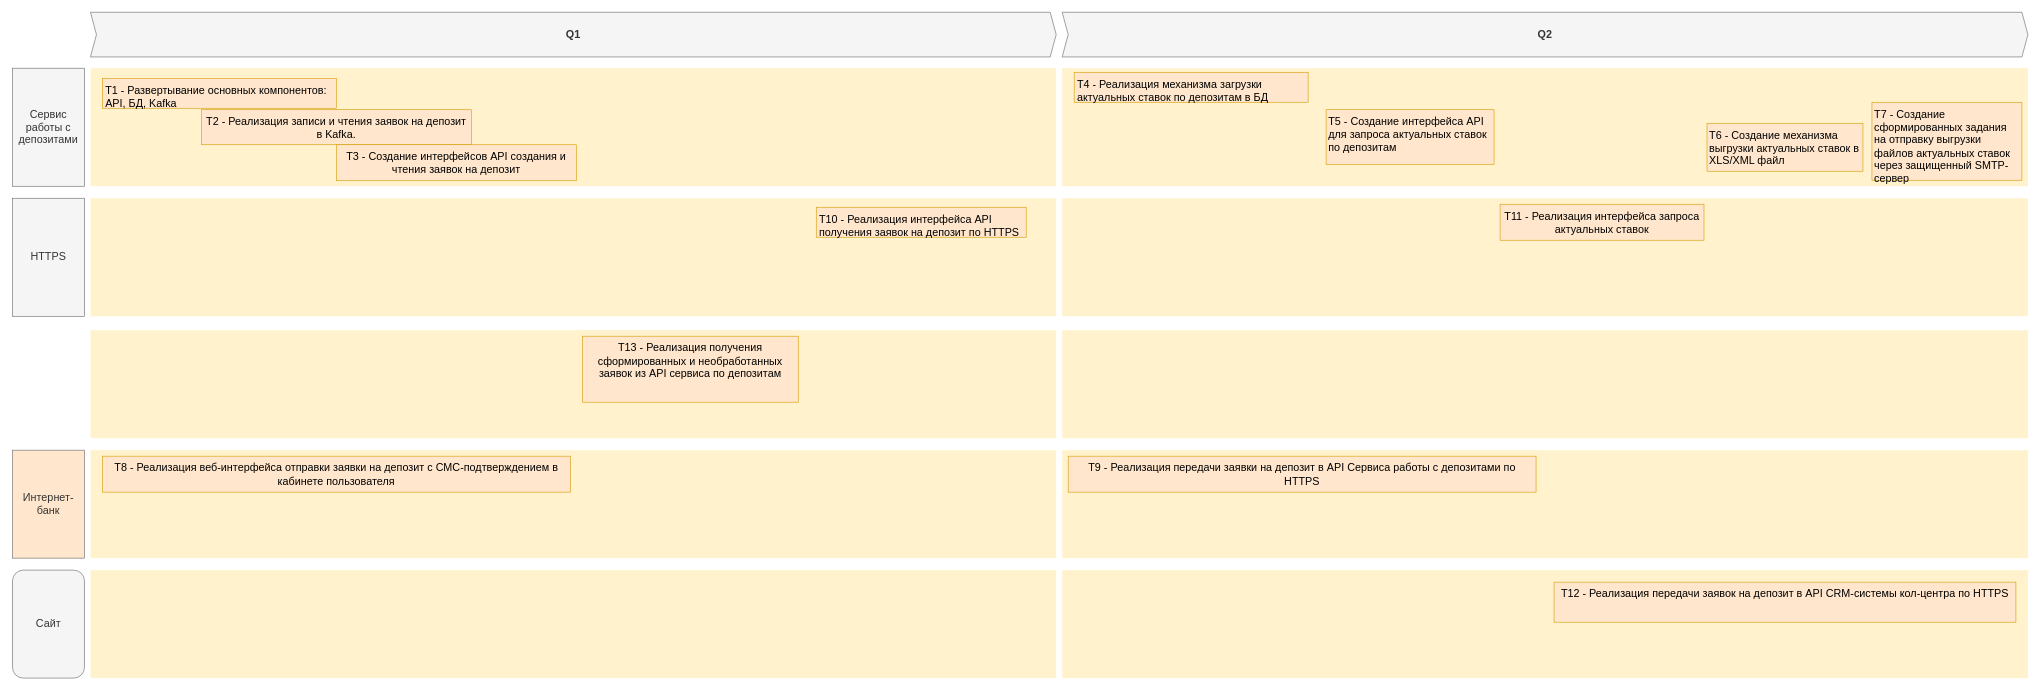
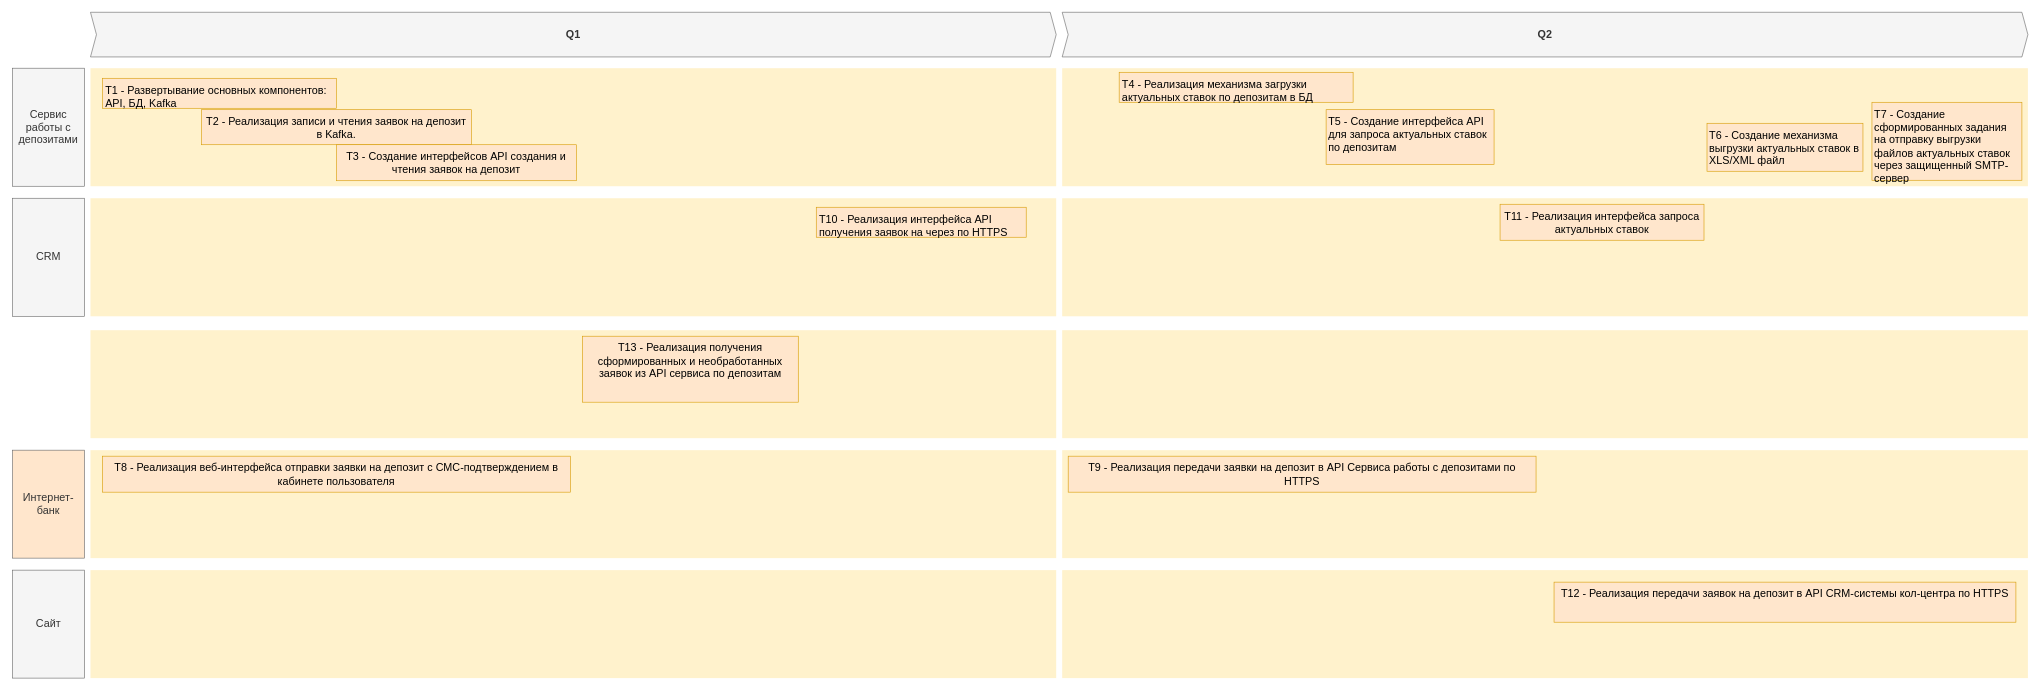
node "T4 - Реализация механизма загрузки актуальных ставок по депозитам в БД": moved (1191, 87) -> (1236, 87)
node "T10 - Реализация интерфейса API получения заявок на депозит по HTTPS": label "T10 - Реализация интерфейса API получения заявок на депозит по HTTPS" -> "T10 - Реализация интерфейса API получения заявок на через по HTTPS"
node "HTTPS": label "HTTPS" -> "CRM"
node "Сайт": shape rounded rectangle -> rectangle
